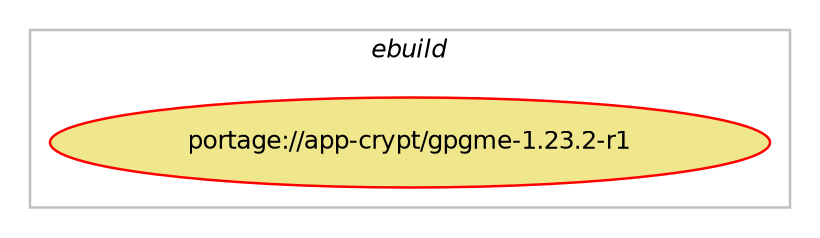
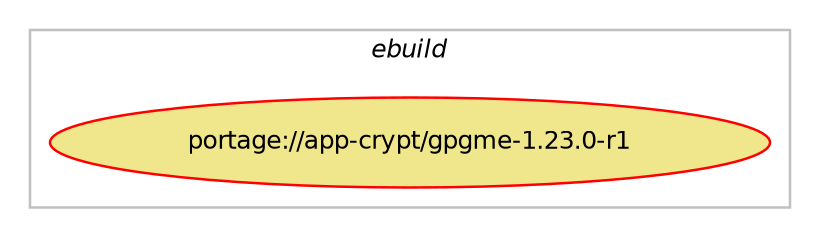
node "portage://app-crypt/gpgme-1.23.2-r1": label "portage://app-crypt/gpgme-1.23.2-r1" -> "portage://app-crypt/gpgme-1.23.0-r1"
